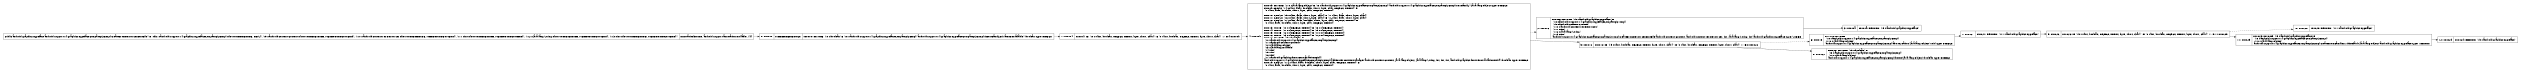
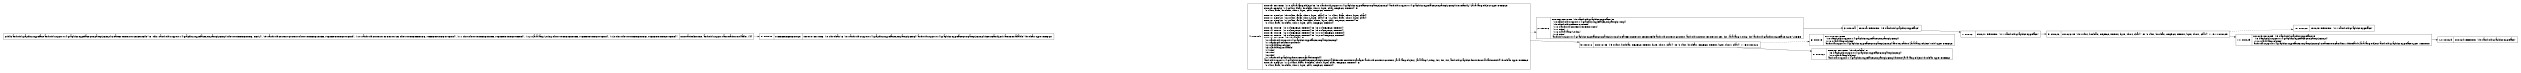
edge "6: 0x001e" -> "7: 0x0021": now "3: 0x000a" -> "7: 0x0021"
node "1: 0x0004": removed
